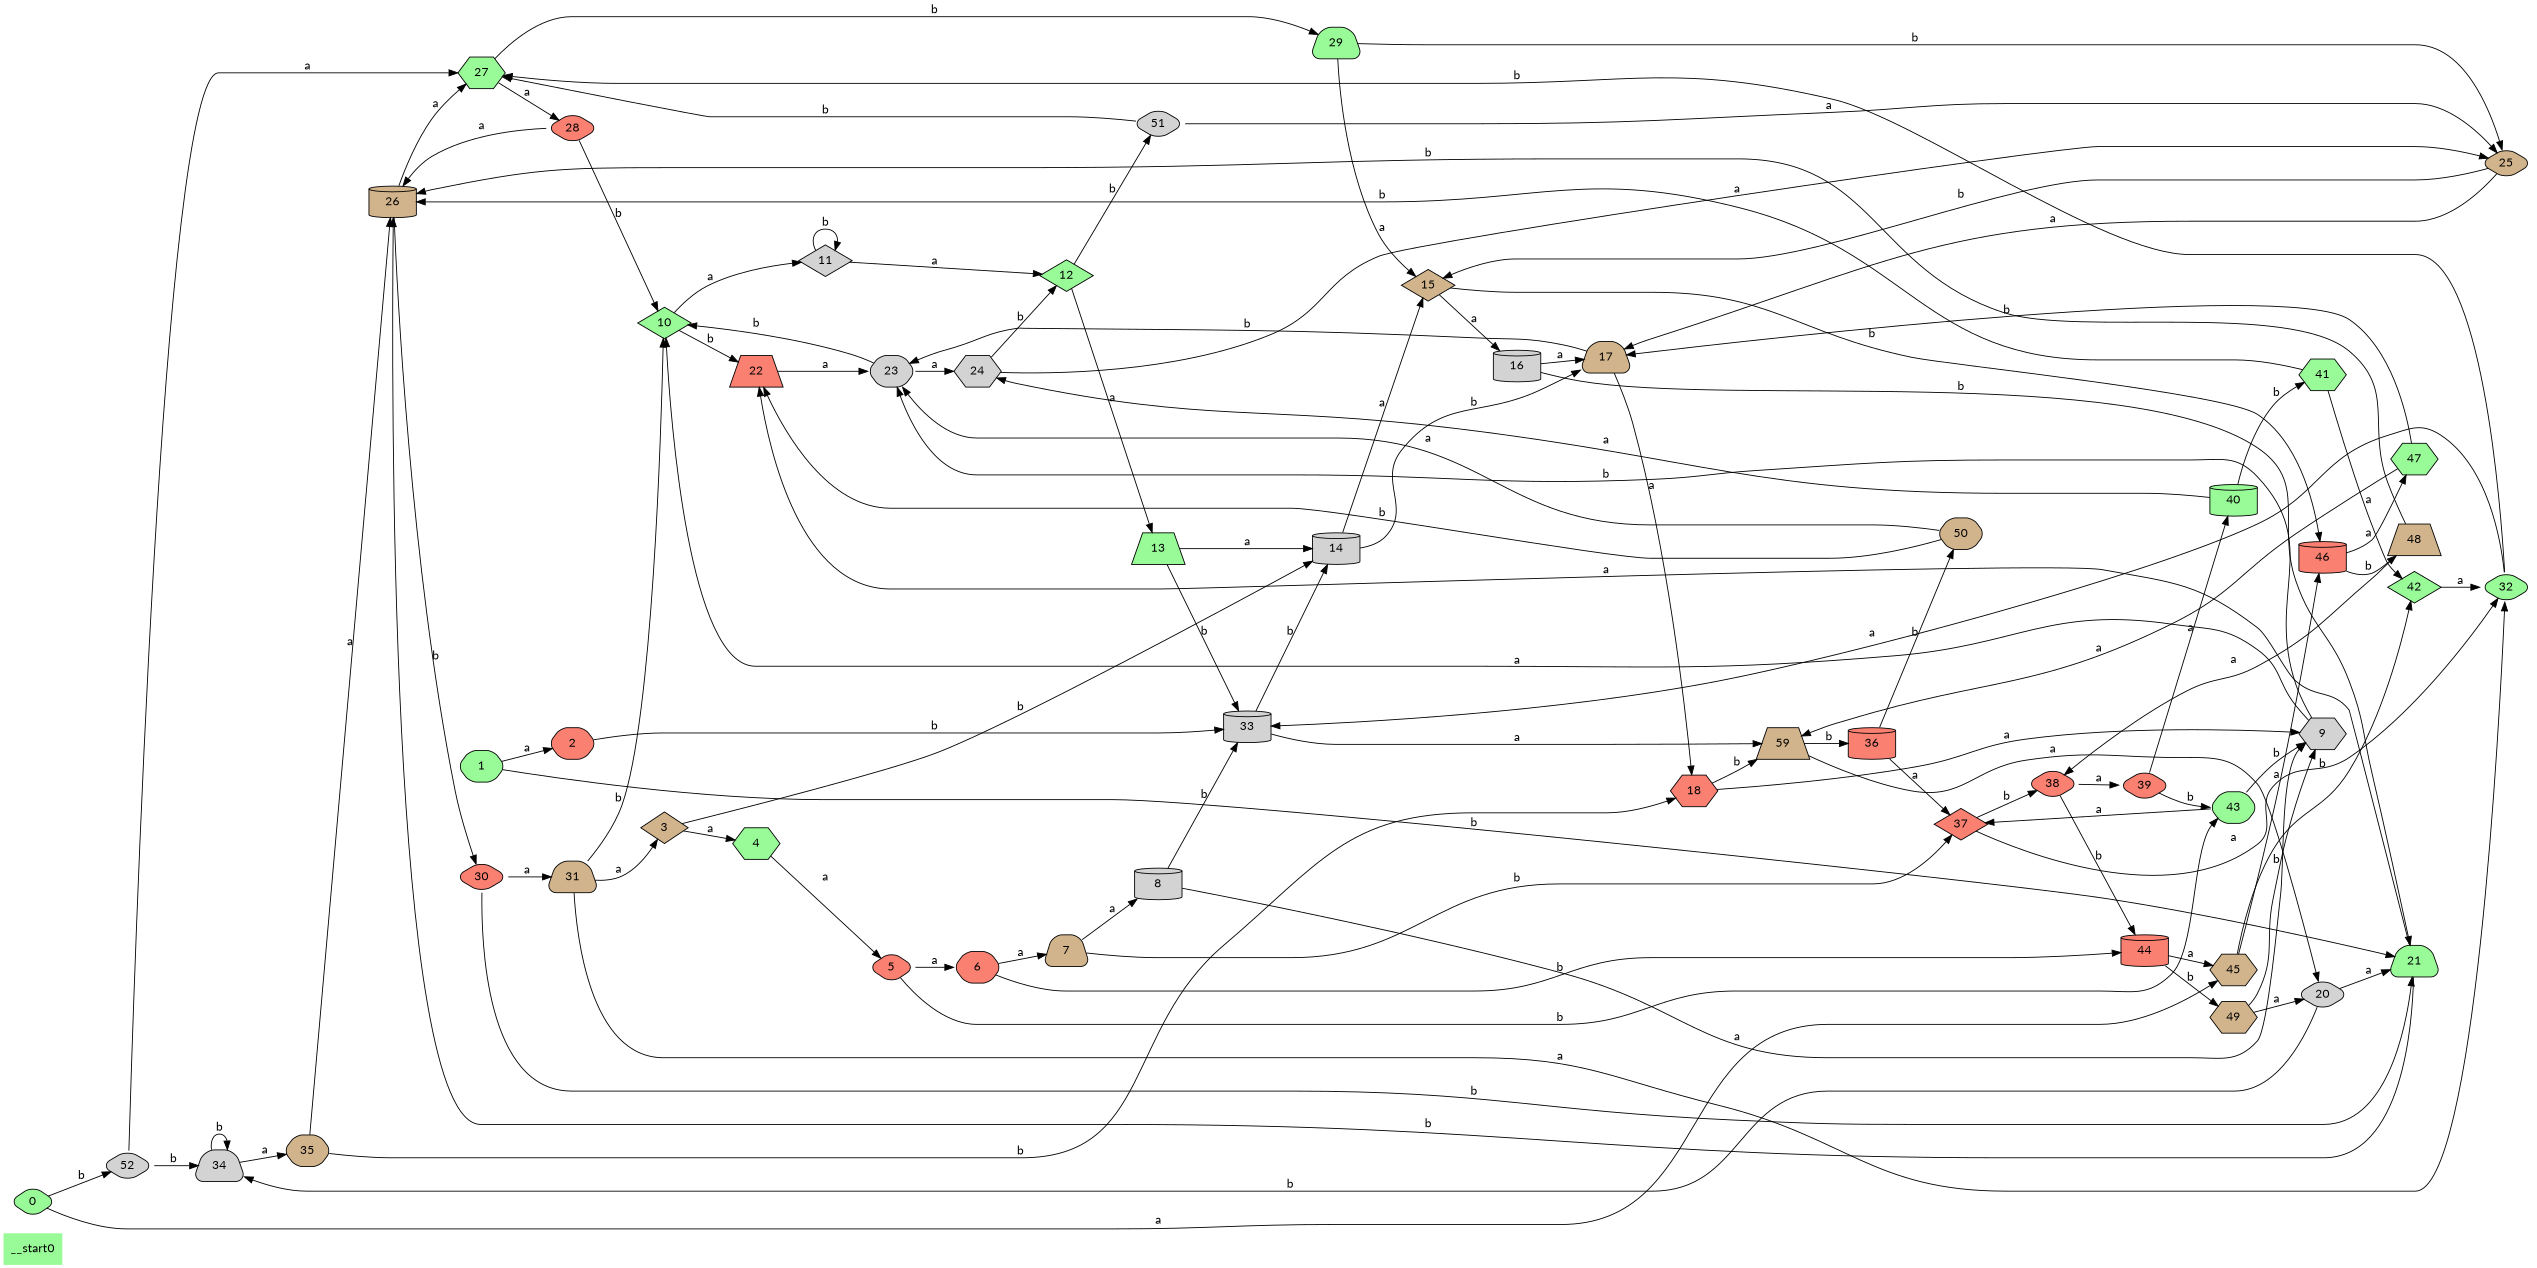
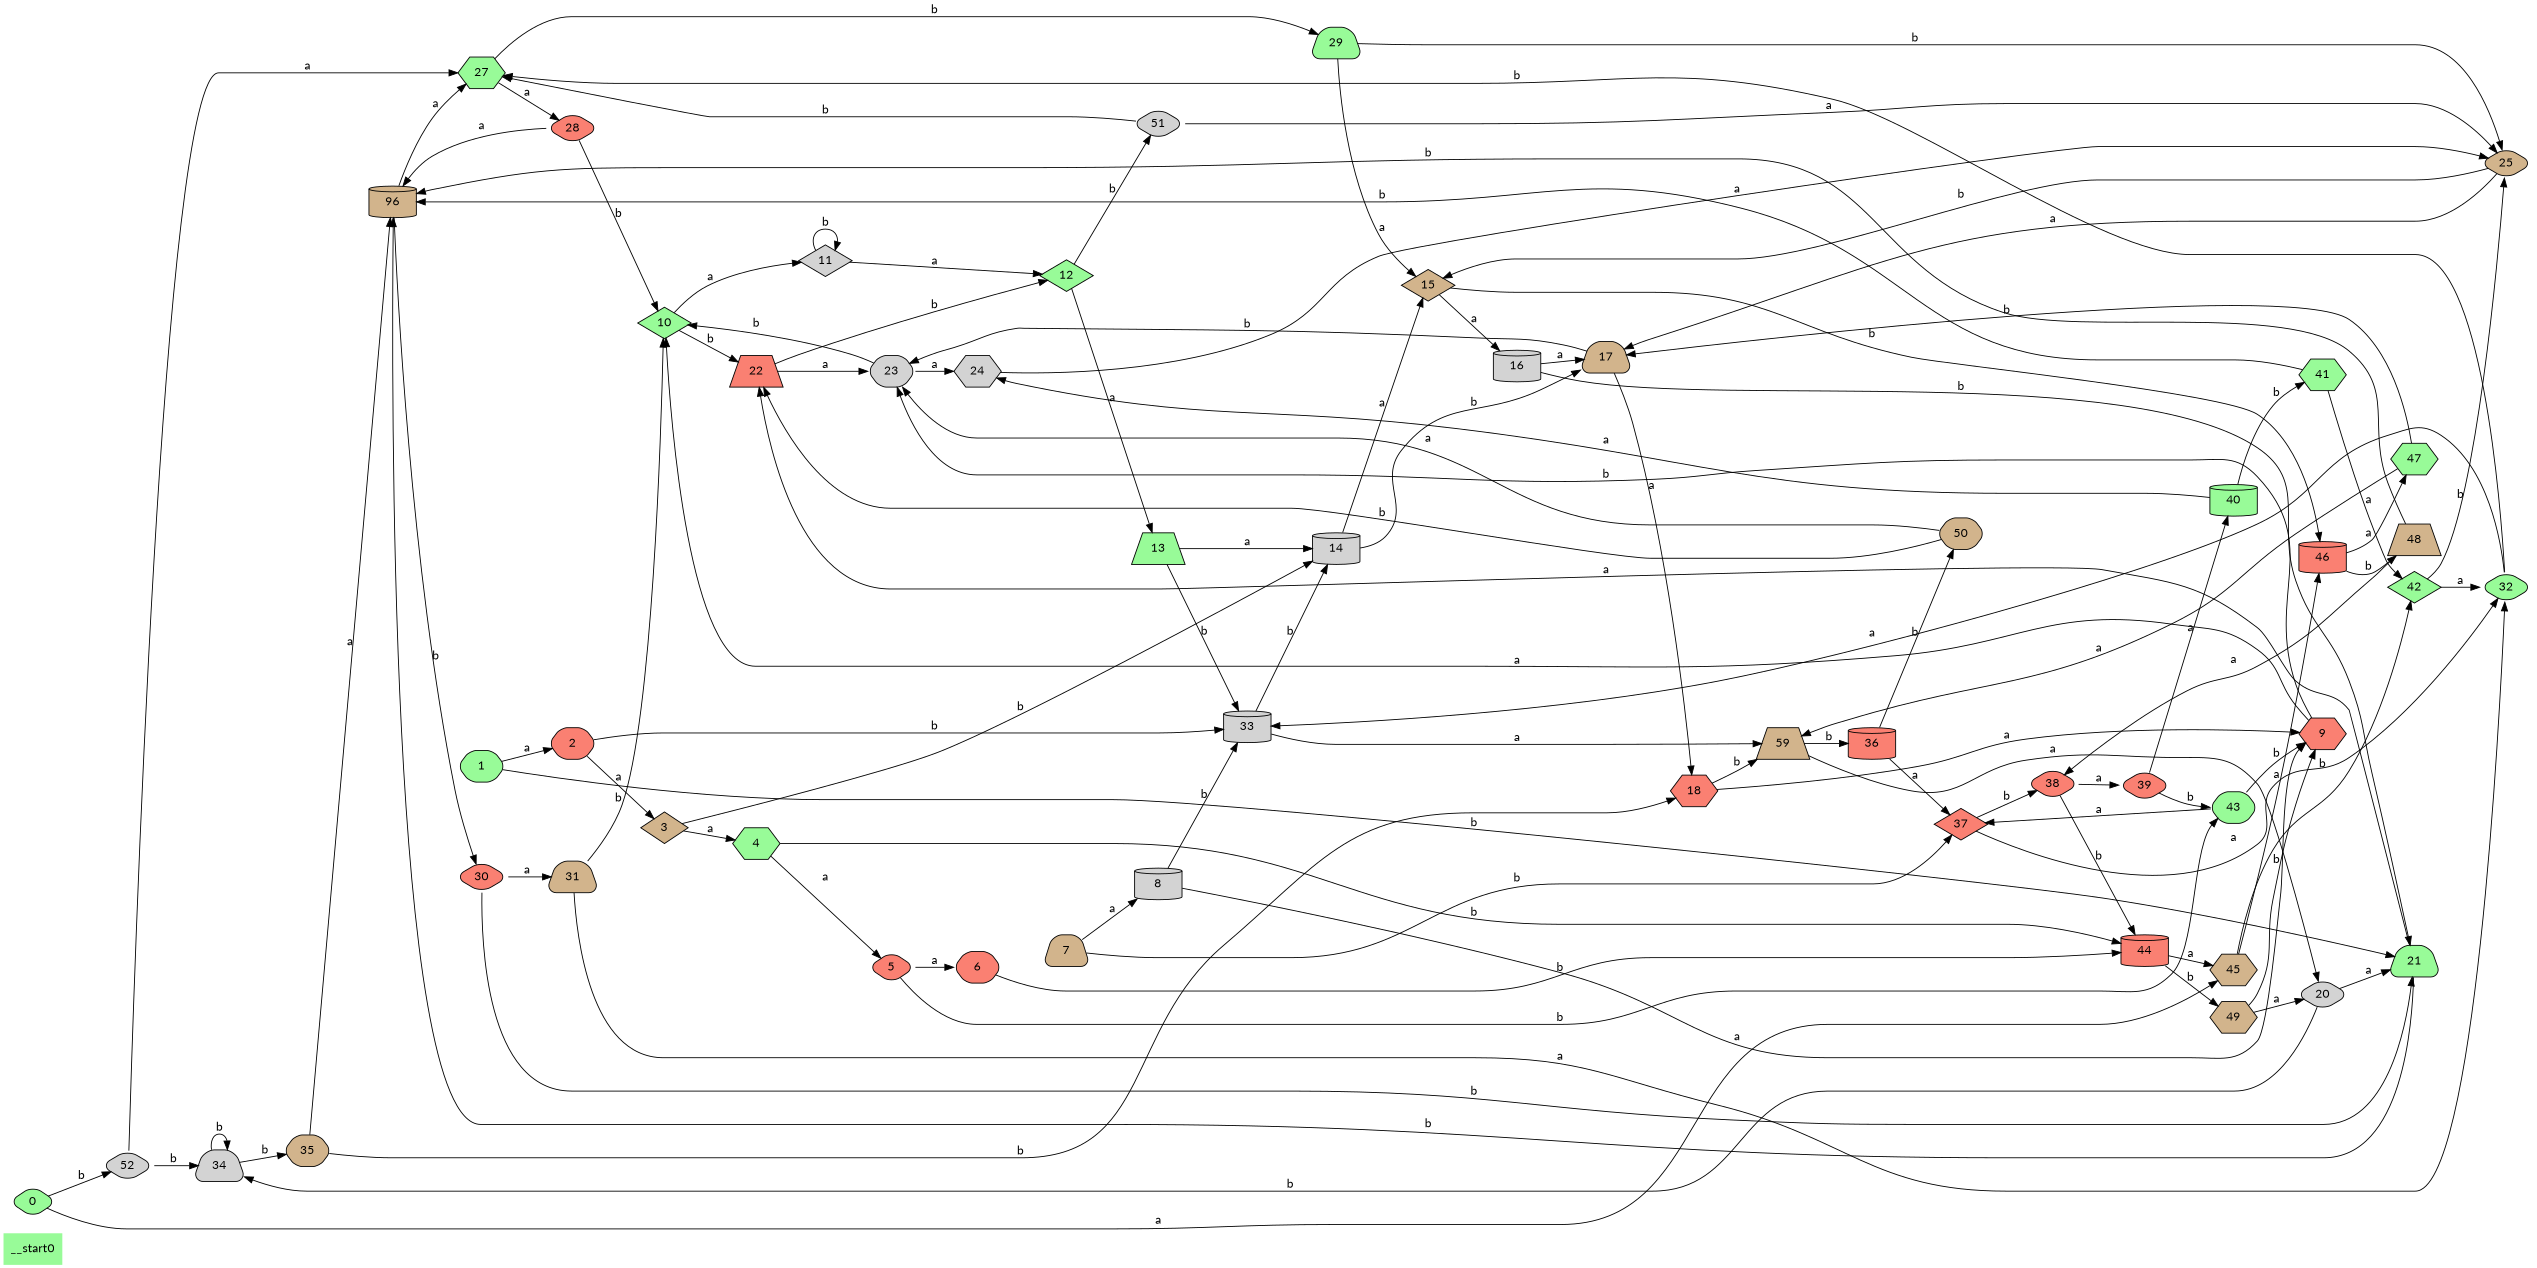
node "26": label "26" -> "96"
edge "24" -> "12": now "22" -> "12"
edge "42" -> "25": added, label "b"
node "9": fillcolor lightgrey -> salmon
edge "31" -> "3": now "2" -> "3"
edge "4" -> "44": added, label "b"
edge "6" -> "7": removed, label "a"
edge "34" -> "35": label "a" -> "b"
